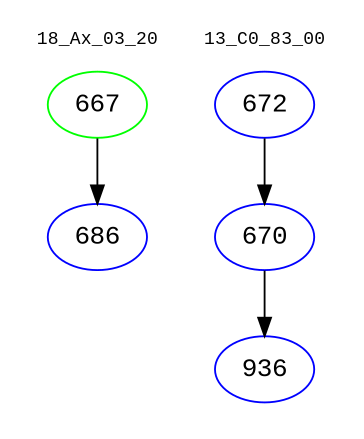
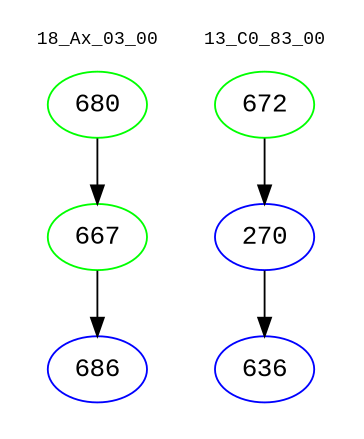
cluster "18_Ax_03_20": label "18_Ax_03_20" -> "18_Ax_03_00"
node "680": added
node "672": color blue -> green
node "670": label "670" -> "270"
node "936": label "936" -> "636"
